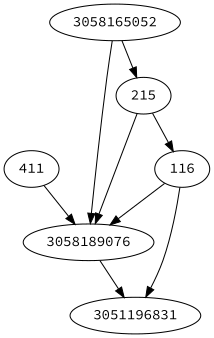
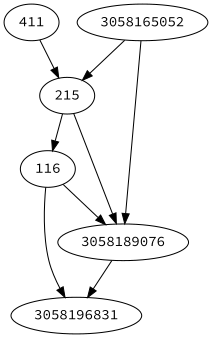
edge "411" -> "3058189076": now "411" -> "215"
node "3051196831": label "3051196831" -> "3058196831"
